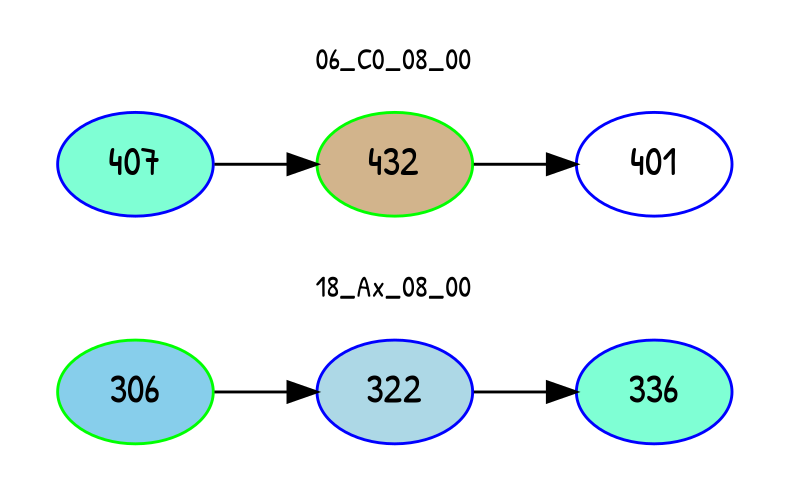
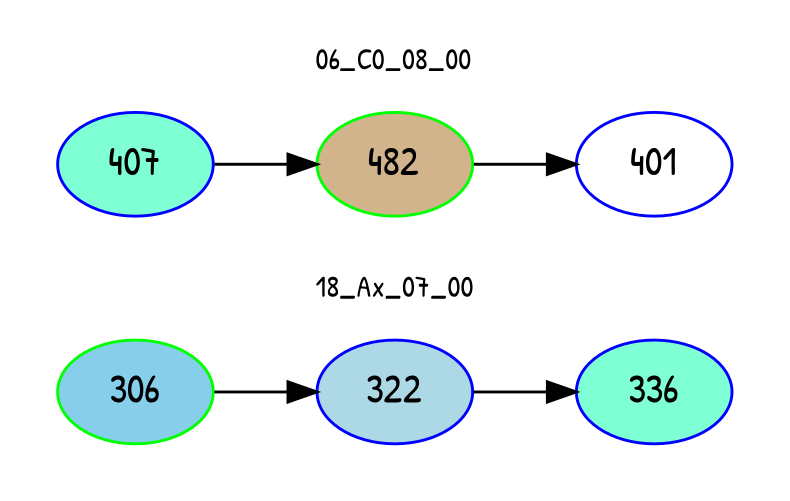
node "432": label "432" -> "482"
cluster "18_Ax_08_00": label "18_Ax_08_00" -> "18_Ax_07_00"
